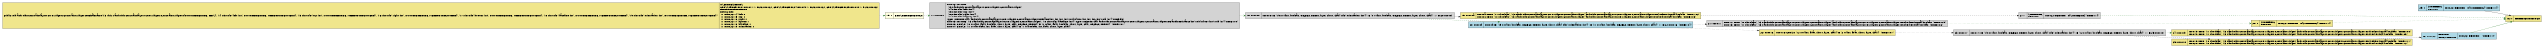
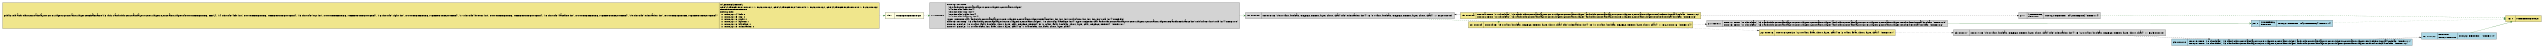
node "29: ?": removed
node "15: ?": text "CONST_ENTER_BLOCK" -> "MTH_ENTER_BLOCK"
edge "18: 0x0008" -> "19: 0x000a": reversed
node "16: ?": text "ENTER_EXIT_BLOCK" -> "MTH_EXIT_BLOCK"
edge "21: 0x0011" -> "28: ?": style dotted -> solid
node "28: ?": fillcolor khaki -> lightblue
node "20: 0x000f": fillcolor lightblue -> khaki
node "24: 0x0019": removed
node "25: 0x001e": fillcolor khaki -> lightblue
